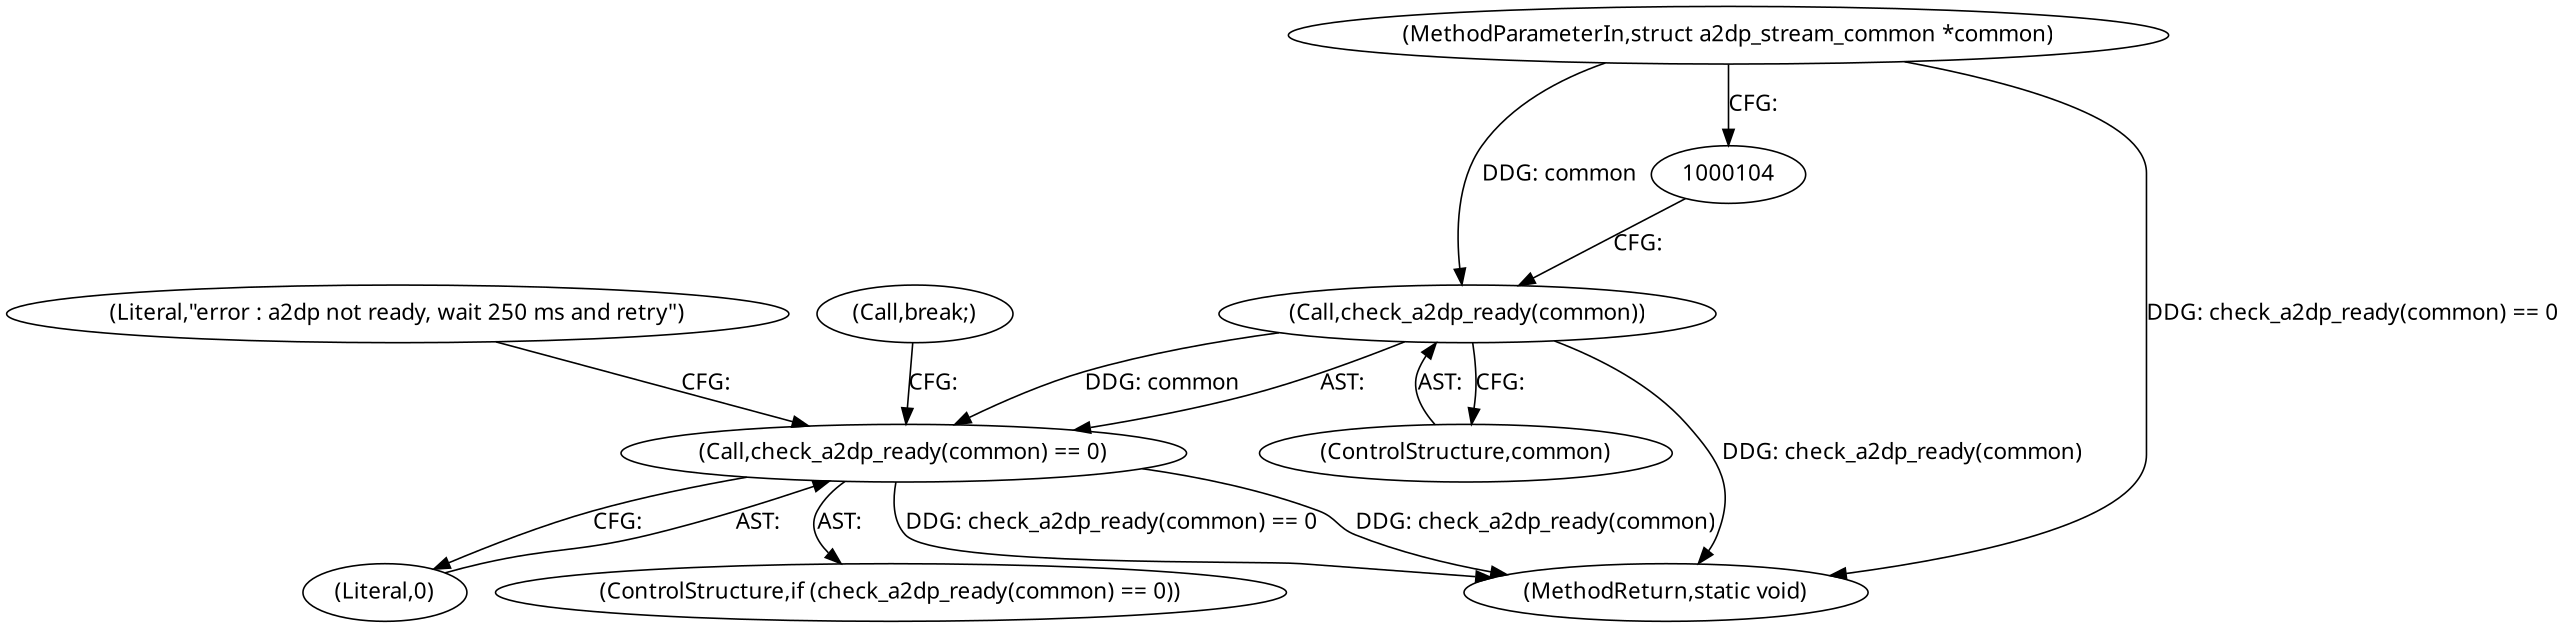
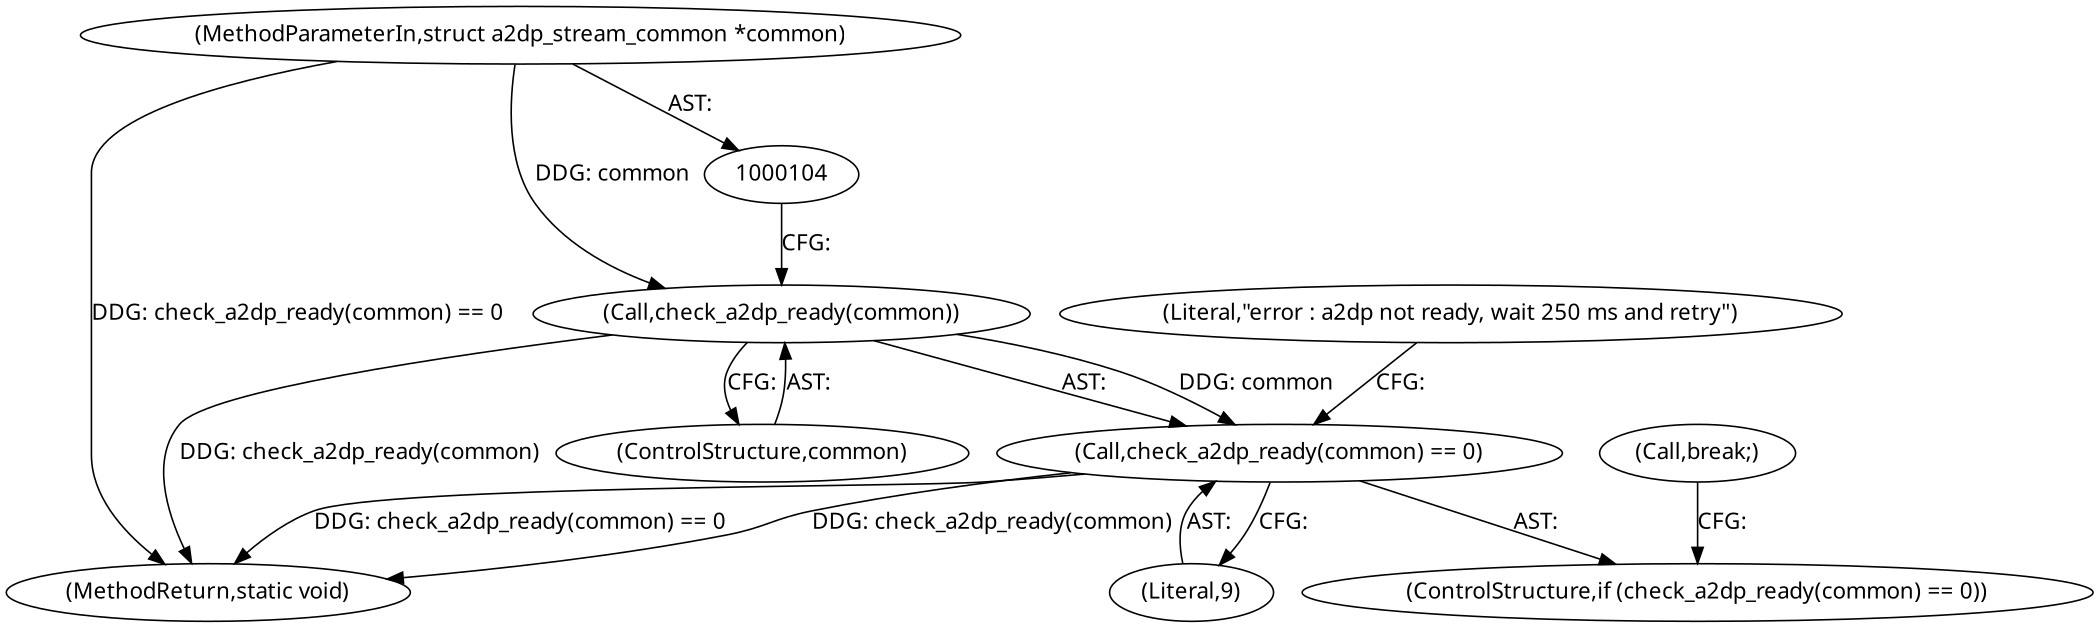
edge "(MethodParameterIn,struct a2dp_stream_common *common)" -> "1000104": label "CFG: " -> "AST: "
edge "(Call,break;)" -> "(Call,check_a2dp_ready(common) == 0)": now "(Call,break;)" -> "(ControlStructure,if (check_a2dp_ready(common) == 0))"
node "(Literal,0)": label "(Literal,0)" -> "(Literal,9)"
